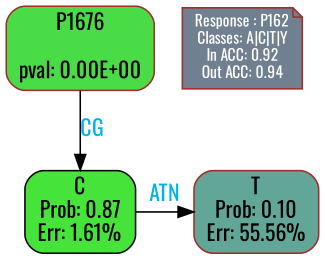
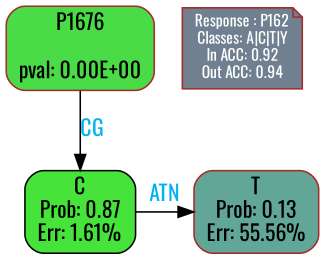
node "T Prob: 0.10 Err: 55.56%": label "T Prob: 0.10 Err: 55.56%" -> "T Prob: 0.13 Err: 55.56%"
